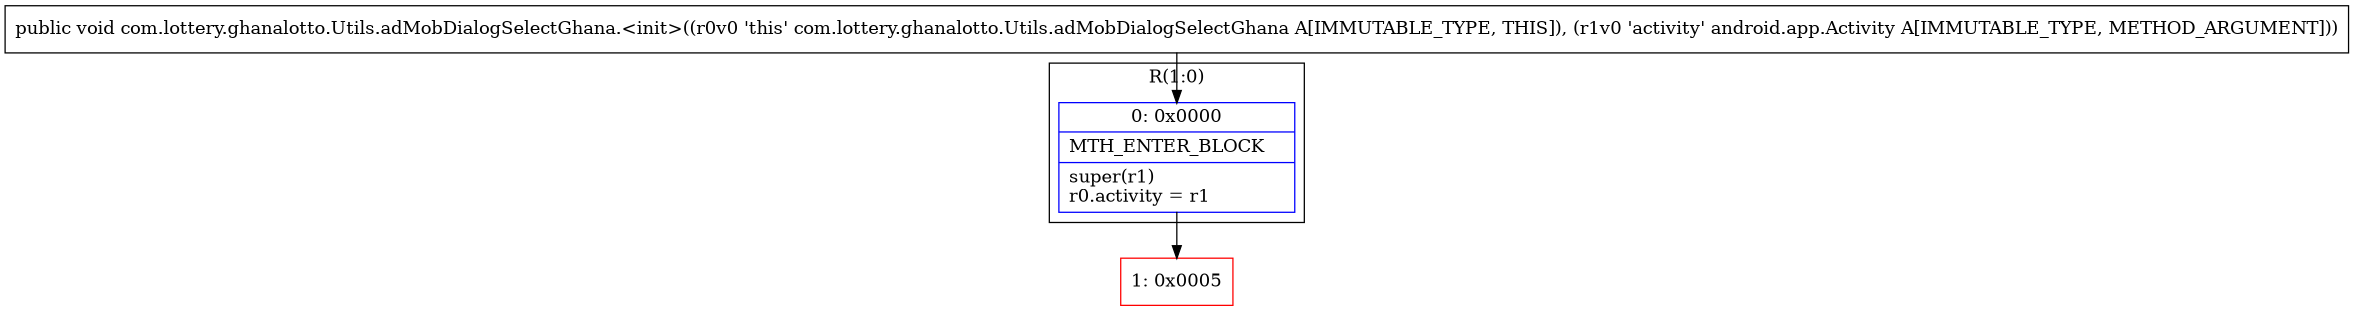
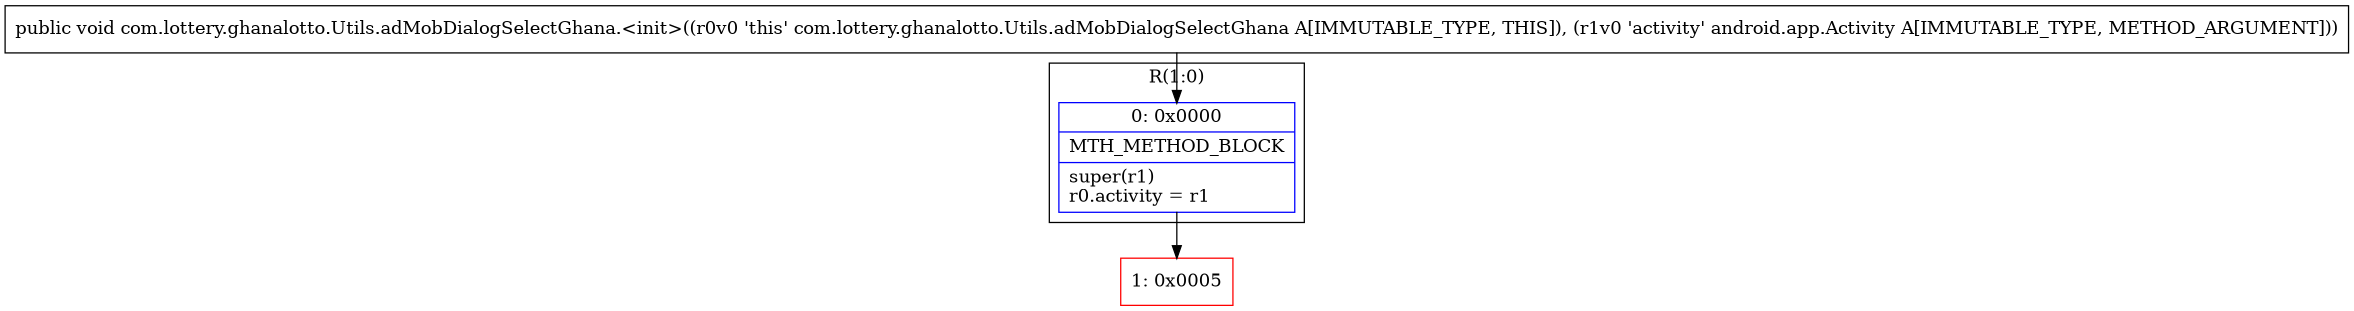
node "0: 0x0000": text "MTH_ENTER_BLOCK" -> "MTH_METHOD_BLOCK"
